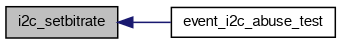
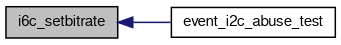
node "i2c_setbitrate": label "i2c_setbitrate" -> "i6c_setbitrate"
